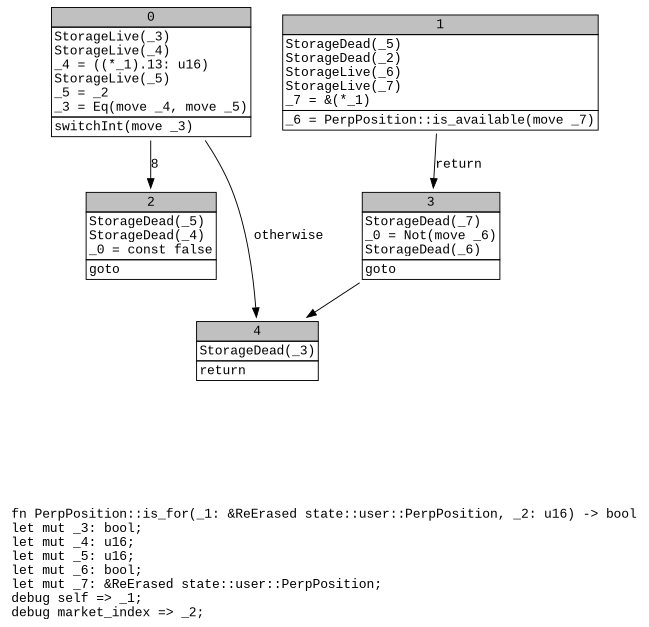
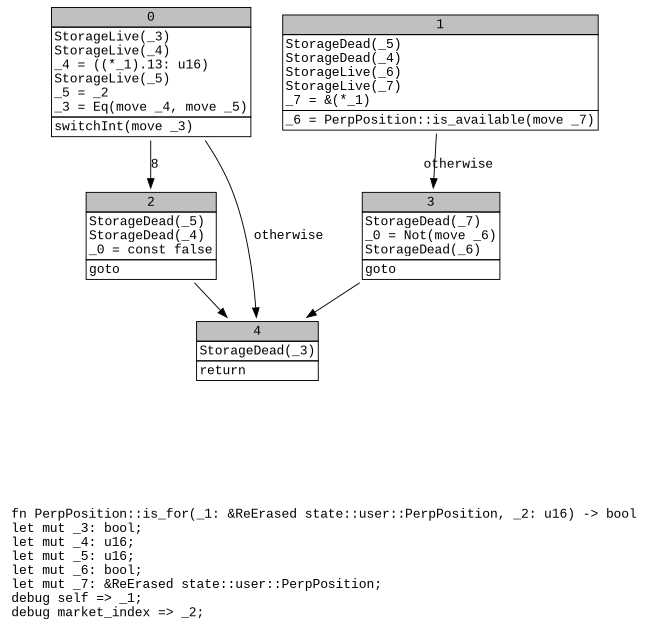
node "1": text "StorageDead(_2)" -> "StorageDead(_4)"
edge "1" -> "3": label "return" -> "otherwise"
edge "2" -> "4": added
